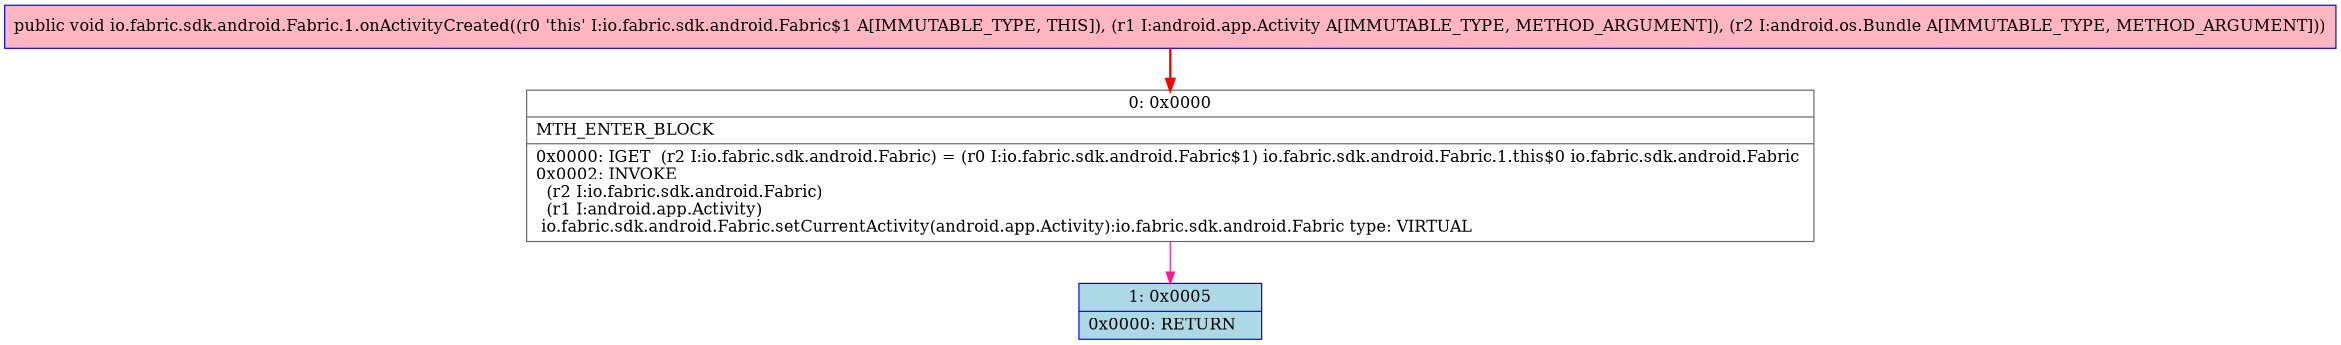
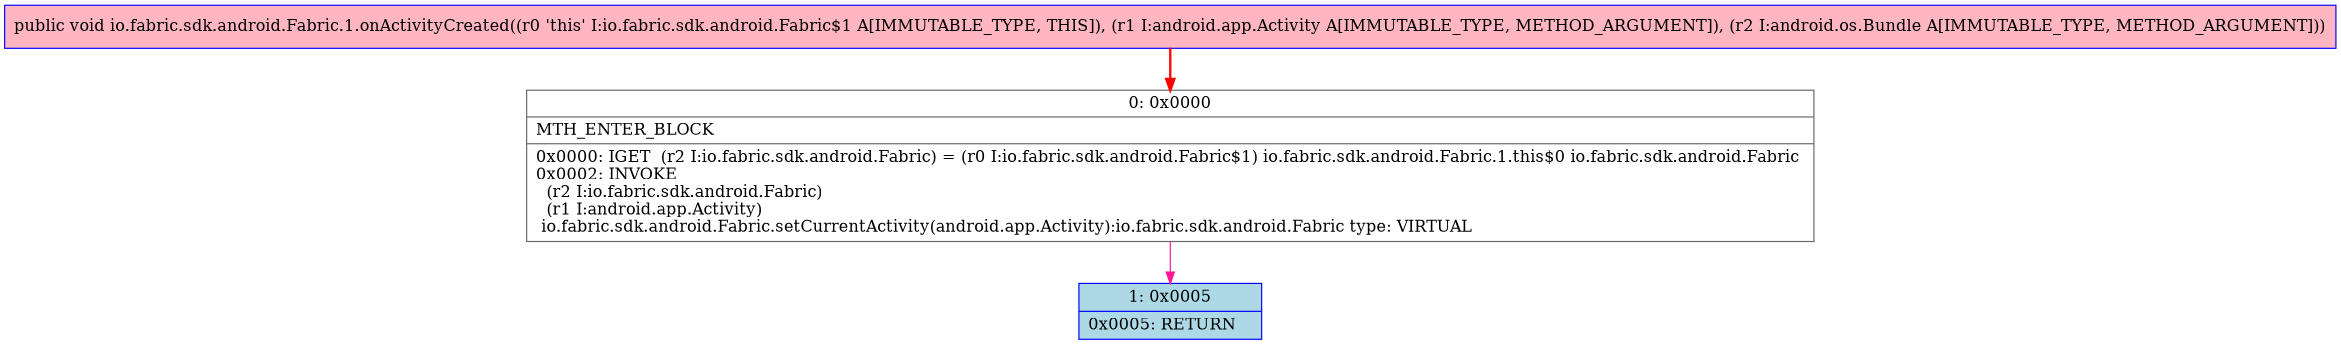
node "1: 0x0005": text "0x0000: RETURN" -> "0x0005: RETURN"
